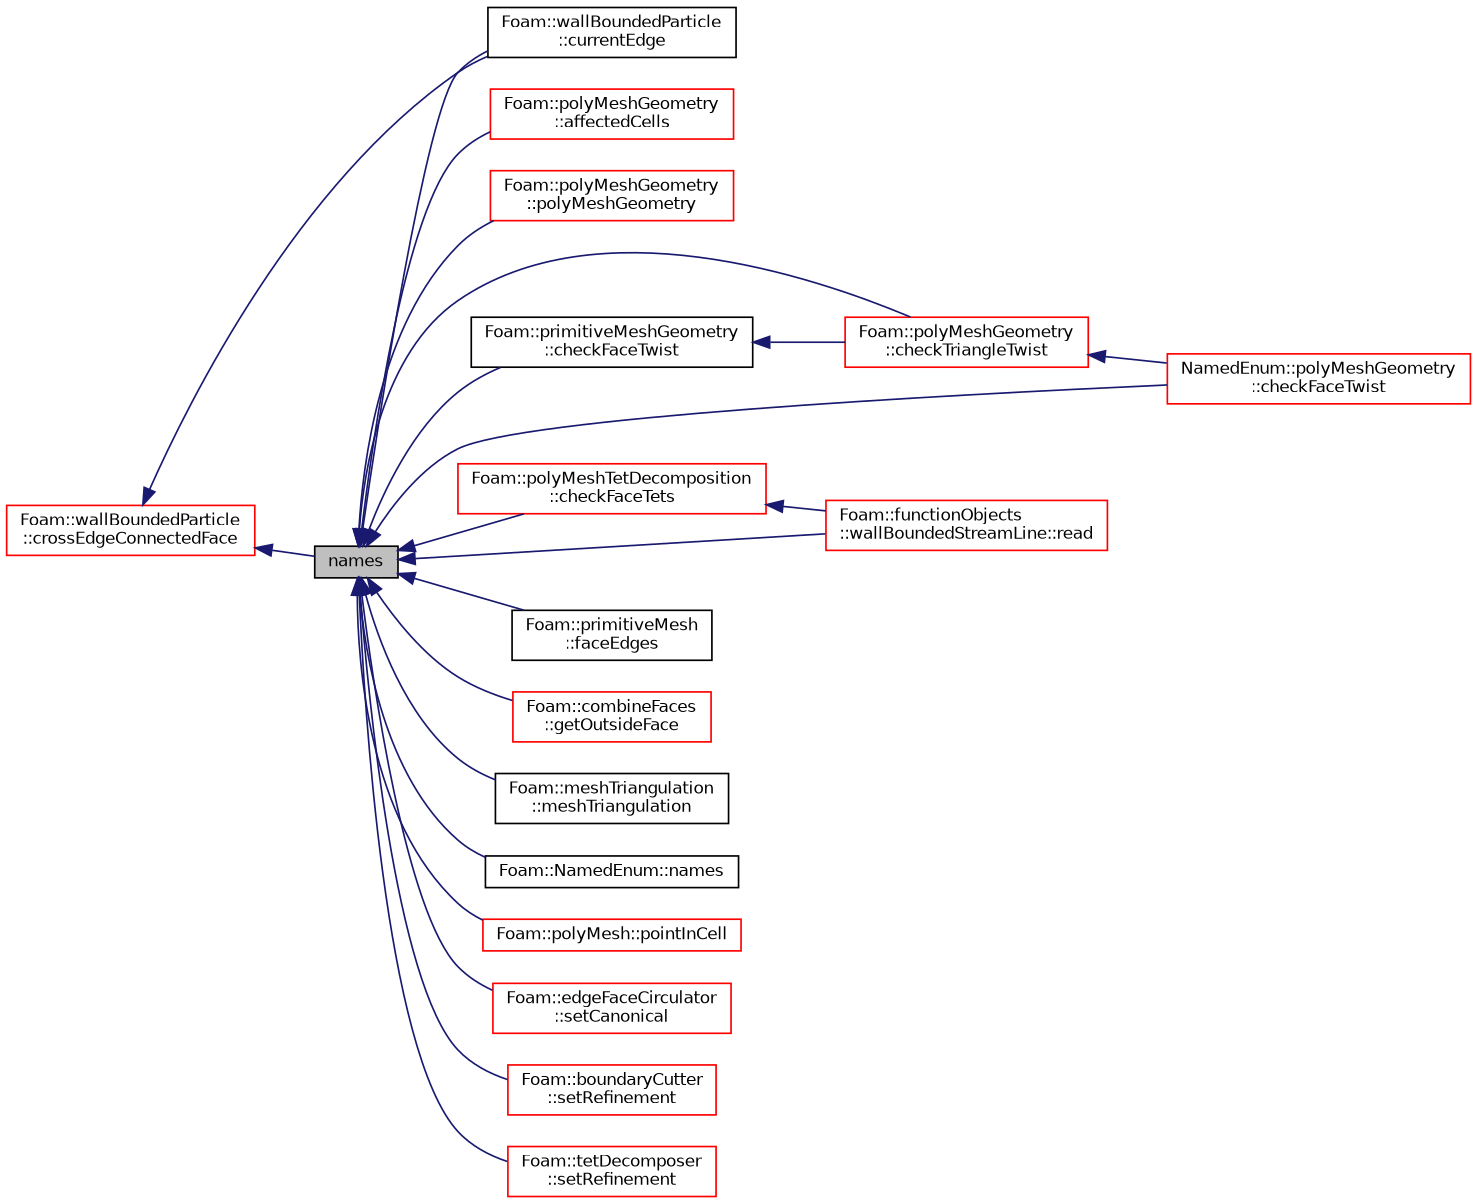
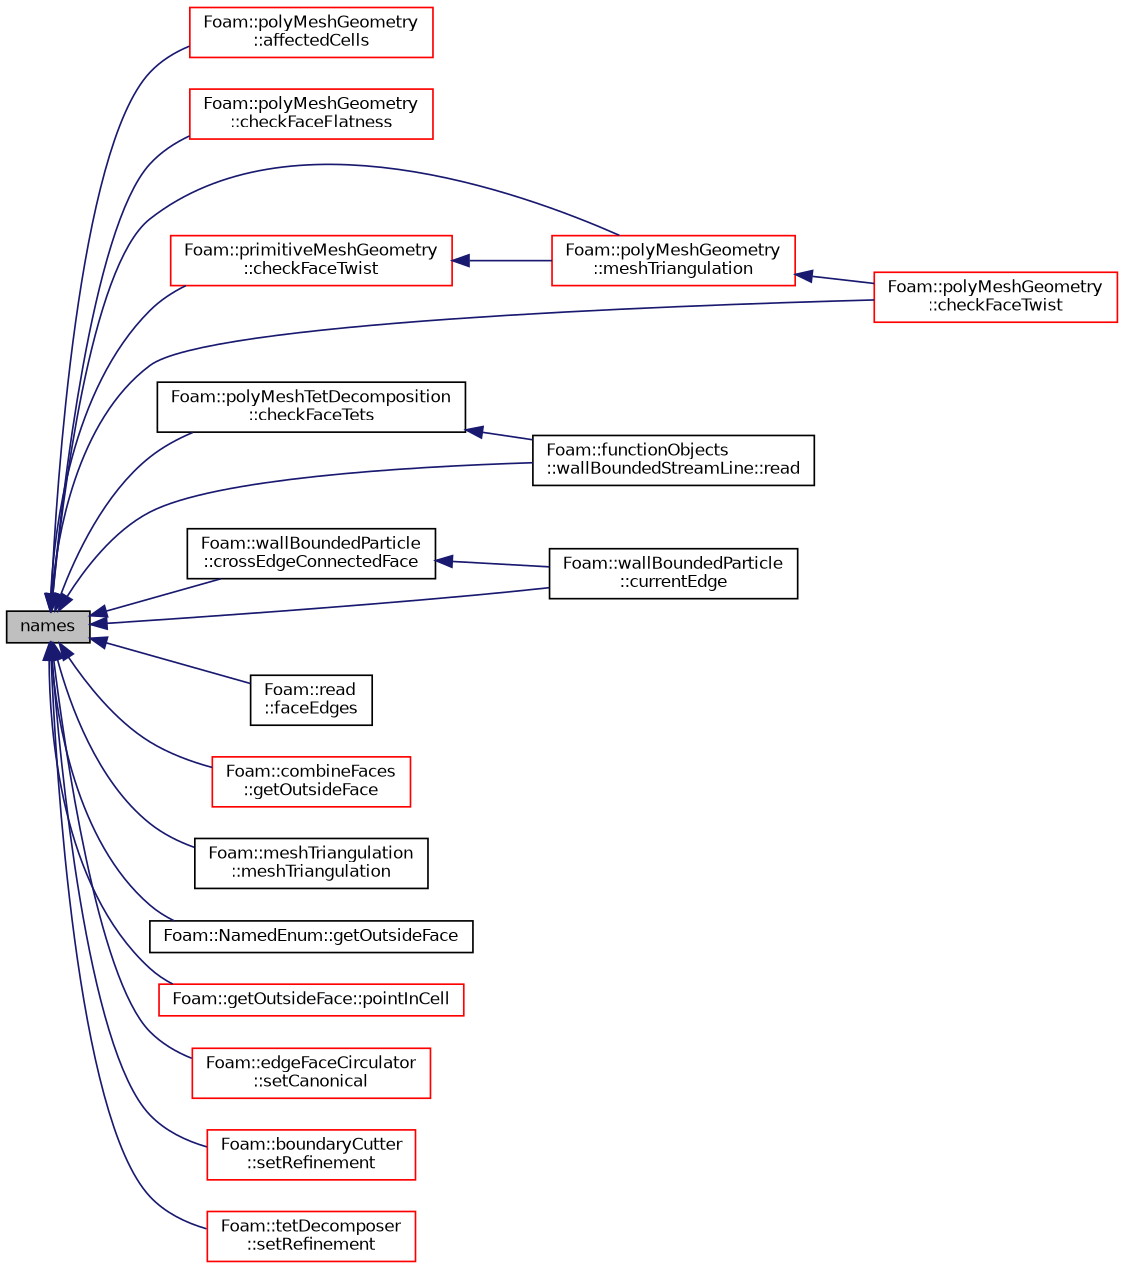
node "Foam::polyMeshGeometry ::polyMeshGeometry": label "Foam::polyMeshGeometry ::polyMeshGeometry" -> "Foam::polyMeshGeometry ::checkFaceFlatness"
node "Foam::primitiveMeshGeometry ::checkFaceTwist": color black -> red
node "Foam::polyMeshGeometry ::checkTriangleTwist": label "Foam::polyMeshGeometry ::checkTriangleTwist" -> "Foam::polyMeshGeometry ::meshTriangulation"
node "NamedEnum::polyMeshGeometry ::checkFaceTwist": label "NamedEnum::polyMeshGeometry ::checkFaceTwist" -> "Foam::polyMeshGeometry ::checkFaceTwist"
node "Foam::polyMeshTetDecomposition ::checkFaceTets": color red -> black
node "Foam::functionObjects ::wallBoundedStreamLine::read": color red -> black
node "Foam::wallBoundedParticle ::crossEdgeConnectedFace": color red -> black
edge "names" -> "Foam::wallBoundedParticle ::crossEdgeConnectedFace": reversed
node "Foam::primitiveMesh ::faceEdges": label "Foam::primitiveMesh ::faceEdges" -> "Foam::read ::faceEdges"
node "Foam::NamedEnum::names": label "Foam::NamedEnum::names" -> "Foam::NamedEnum::getOutsideFace"
node "Foam::polyMesh::pointInCell": label "Foam::polyMesh::pointInCell" -> "Foam::getOutsideFace::pointInCell"
